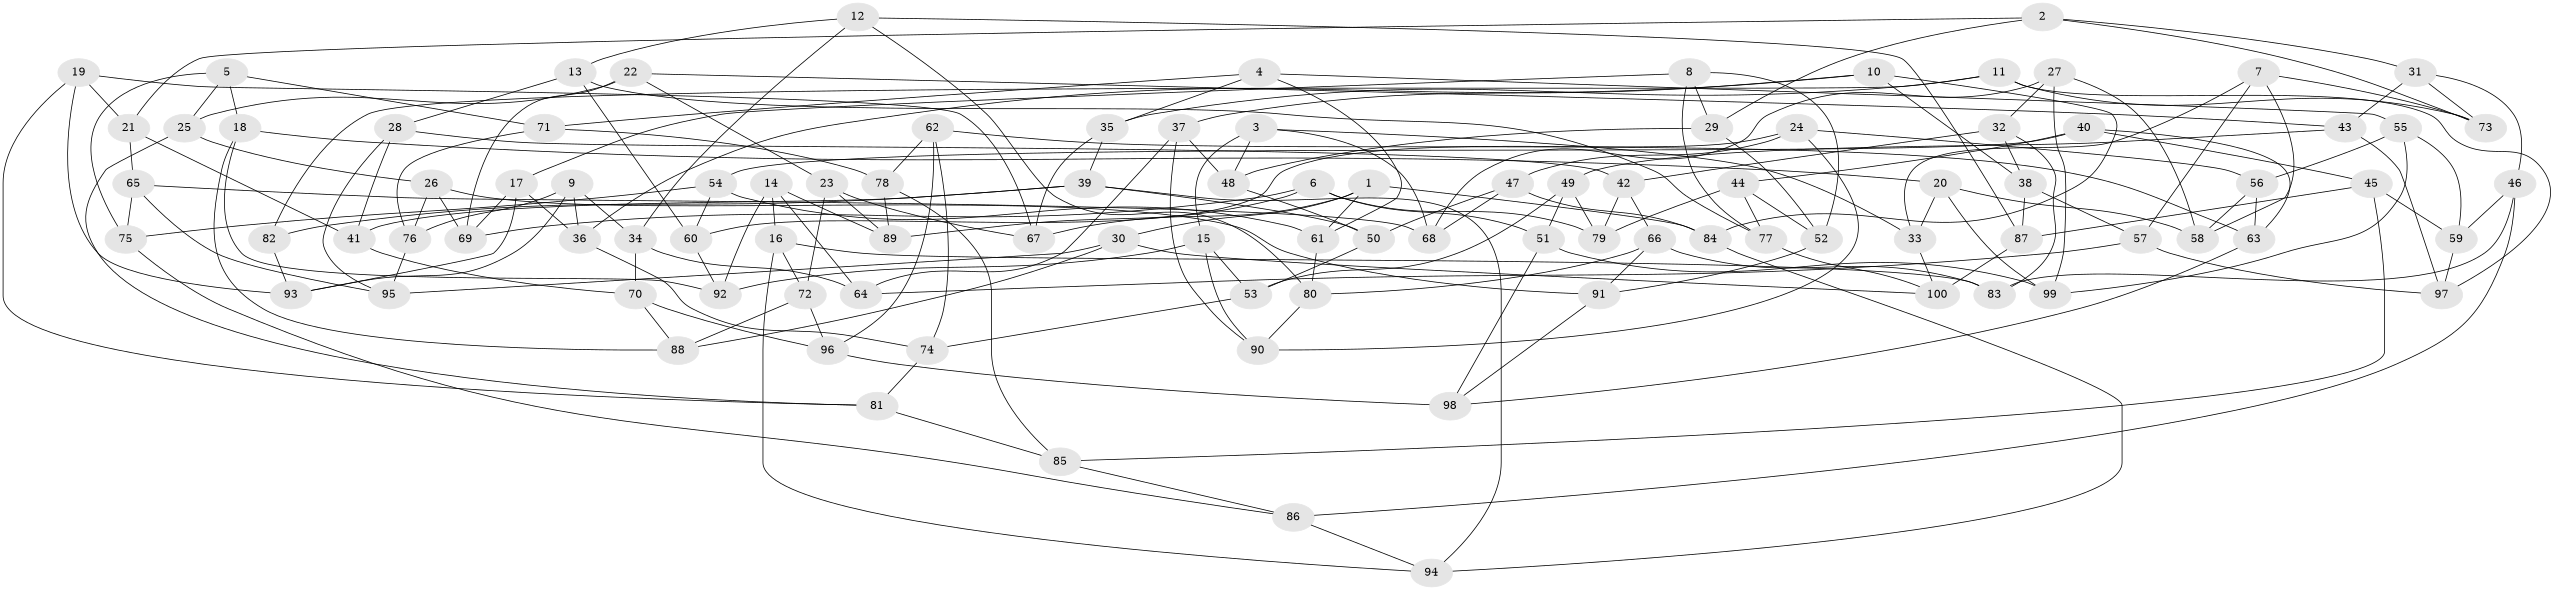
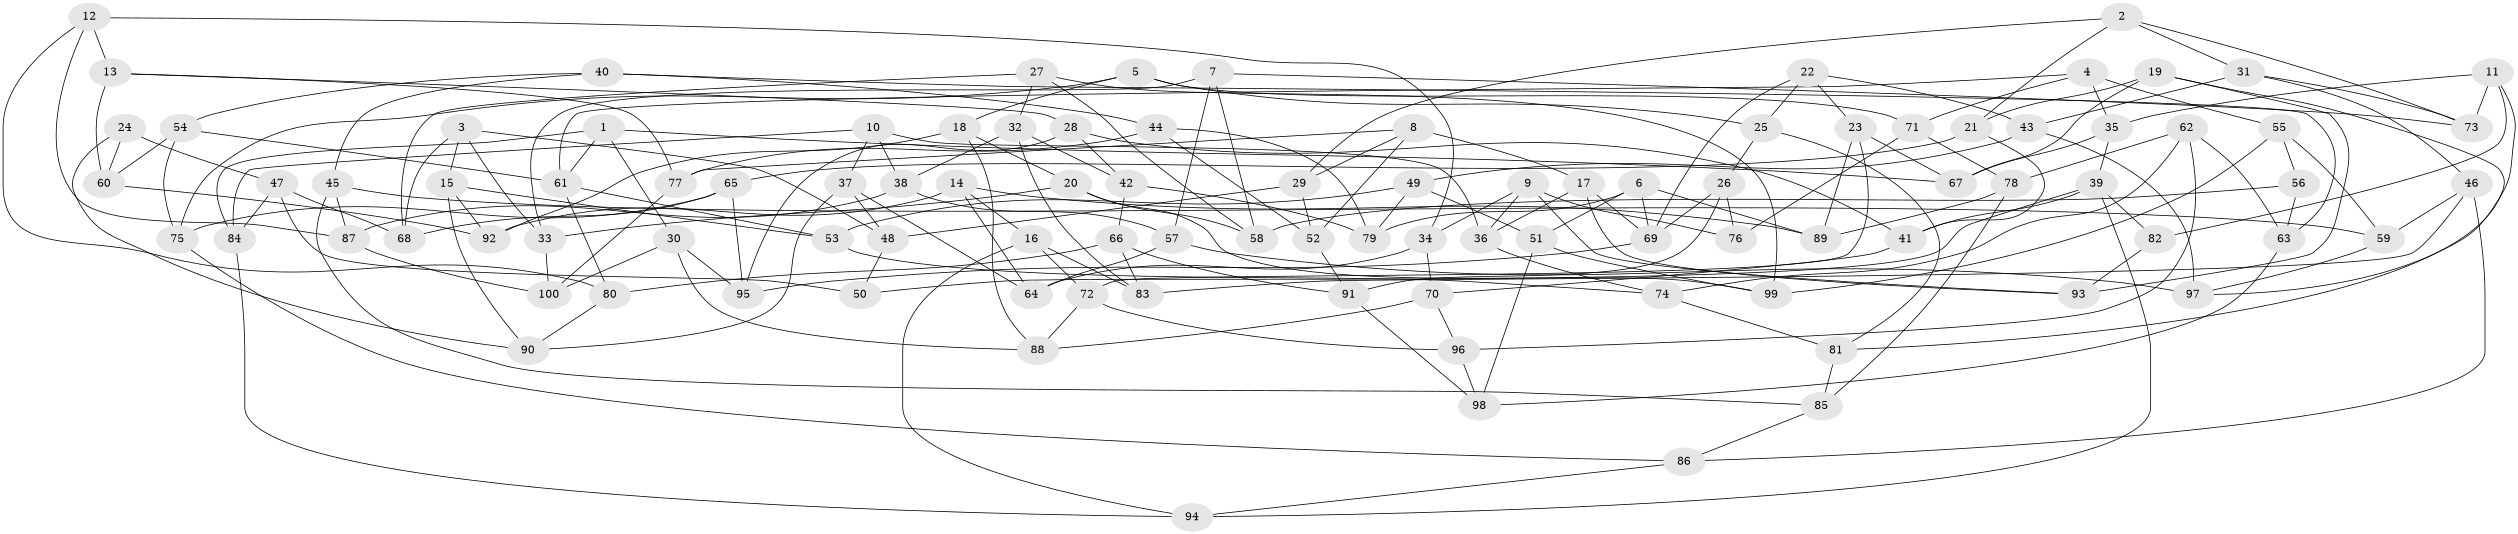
edge "24" -- "56": removed
edge "76" -- "95": now "69" -- "95"
edge "50" -- "53": now "61" -- "53"
